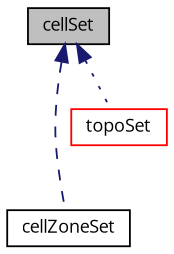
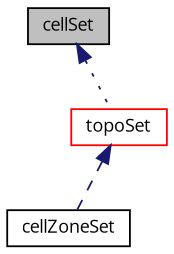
edge "cellZoneSet" -> "cellSet": now "cellZoneSet" -> "topoSet"
